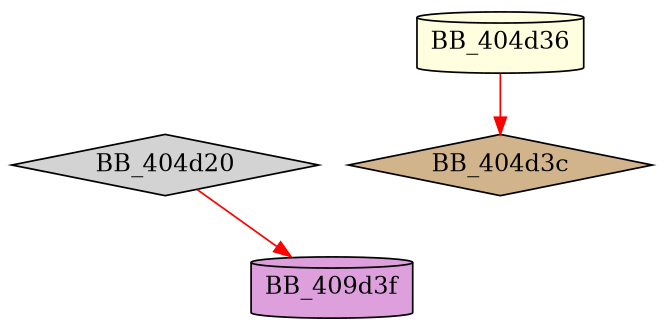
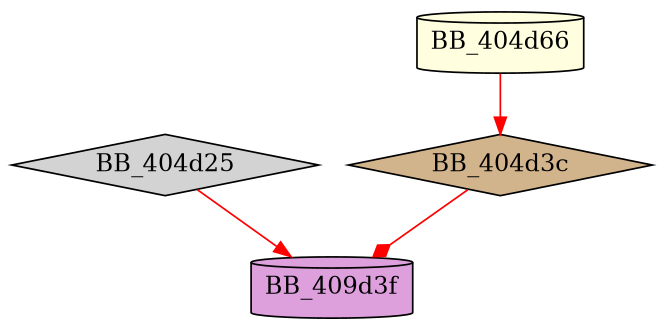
node "BB_404d36": label "BB_404d36" -> "BB_404d66"
node "BB_404d20": label "BB_404d20" -> "BB_404d25"
edge "BB_404d3c" -> "BB_409d3f": added
